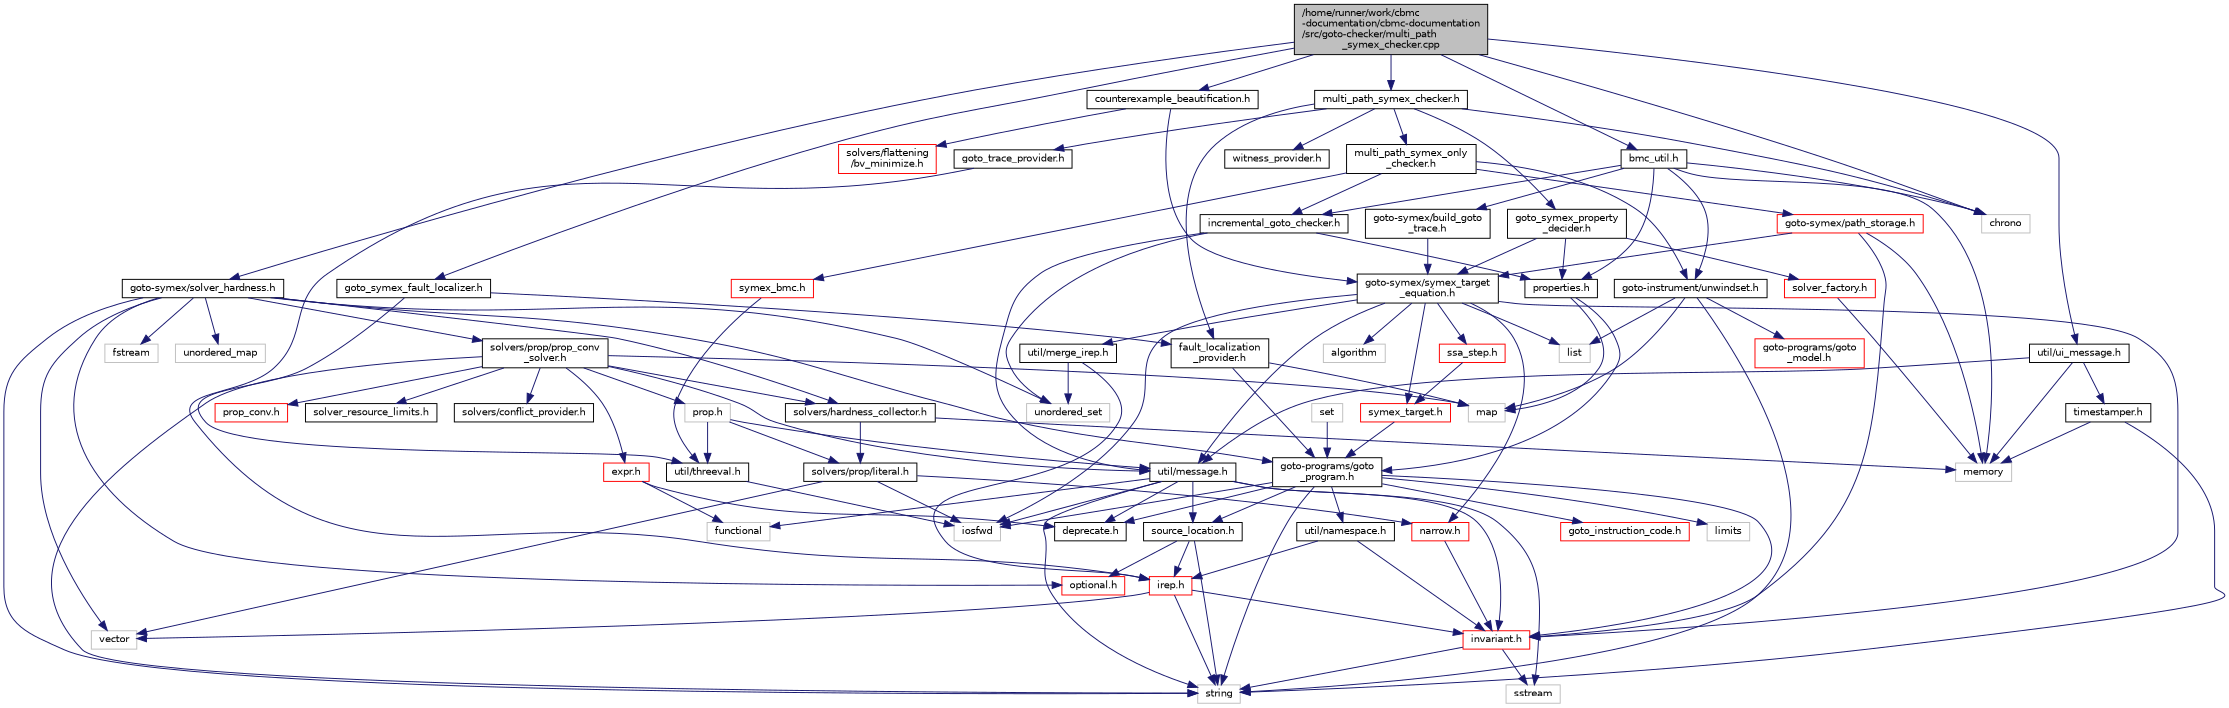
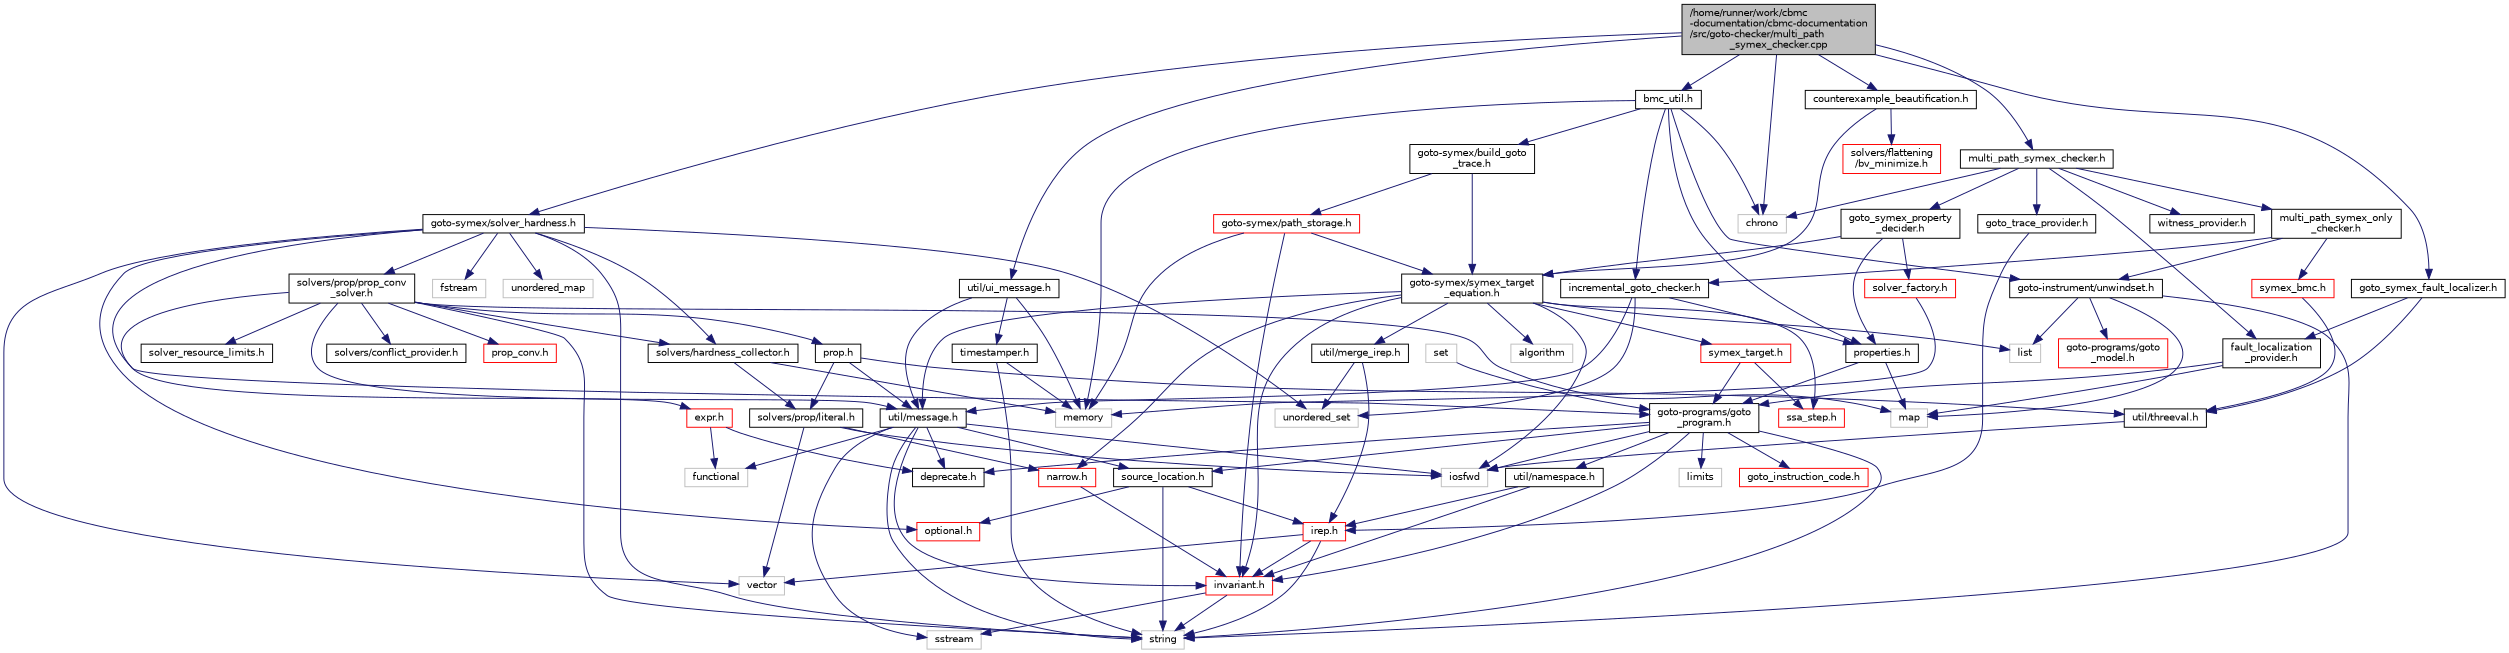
edge "multi_path_symex_only _checker.h" -> "goto-symex/path_storage.h": now "goto-symex/build_goto _trace.h" -> "goto-symex/path_storage.h"
edge "ssa_step.h" -> "symex_target.h": reversed
node "prop.h": color grey75 -> black
